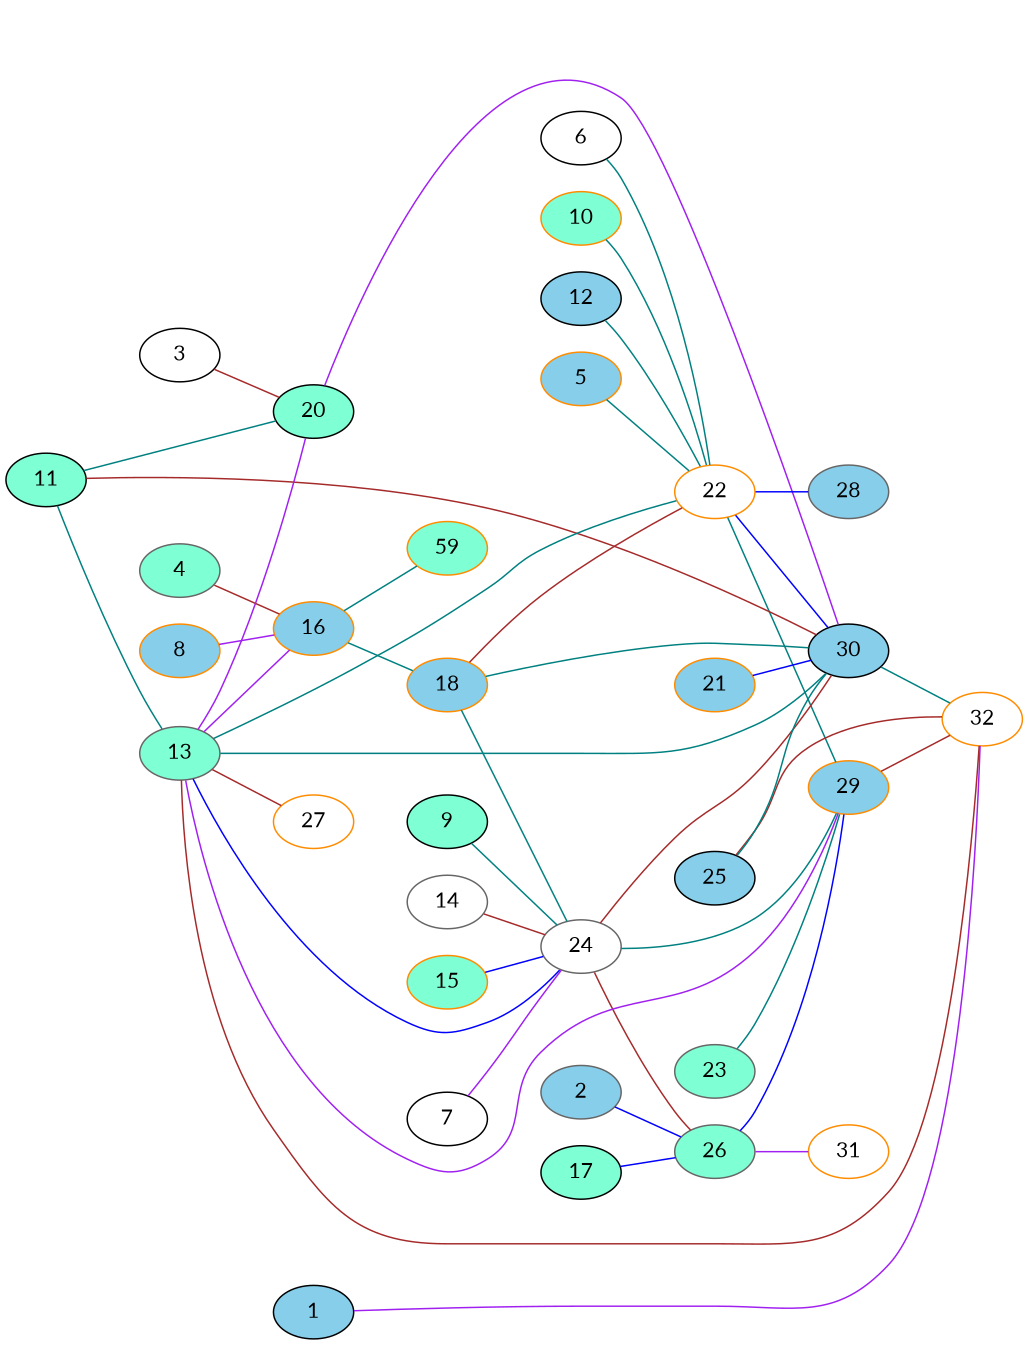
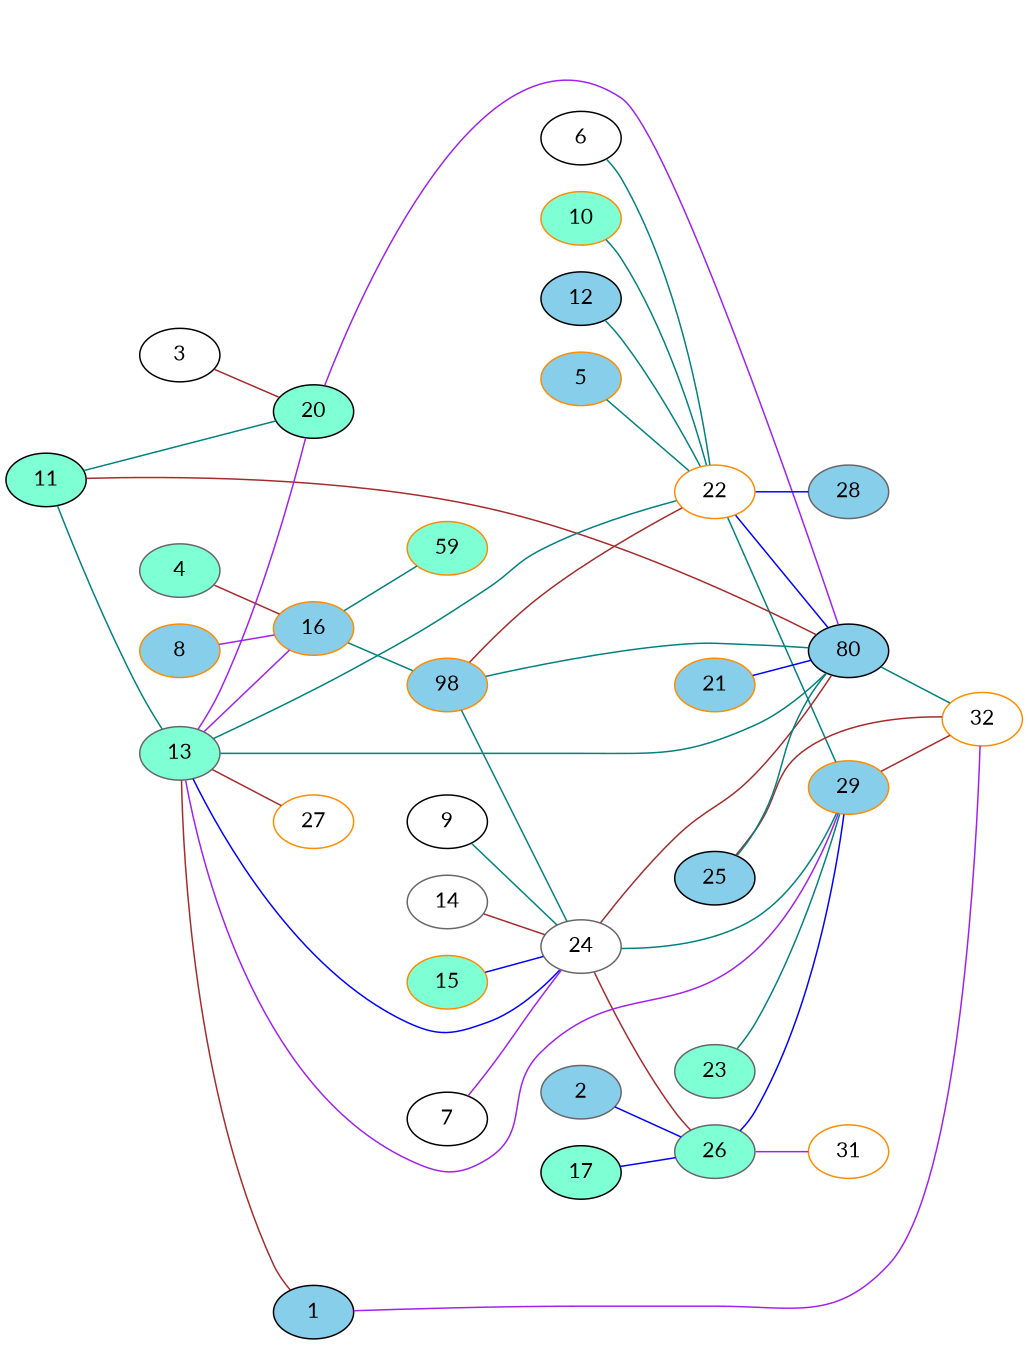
node "30": label "30" -> "80"
node "18": label "18" -> "98"
node "9": fillcolor aquamarine -> white
edge "32" -- "13": now "1" -- "13"
